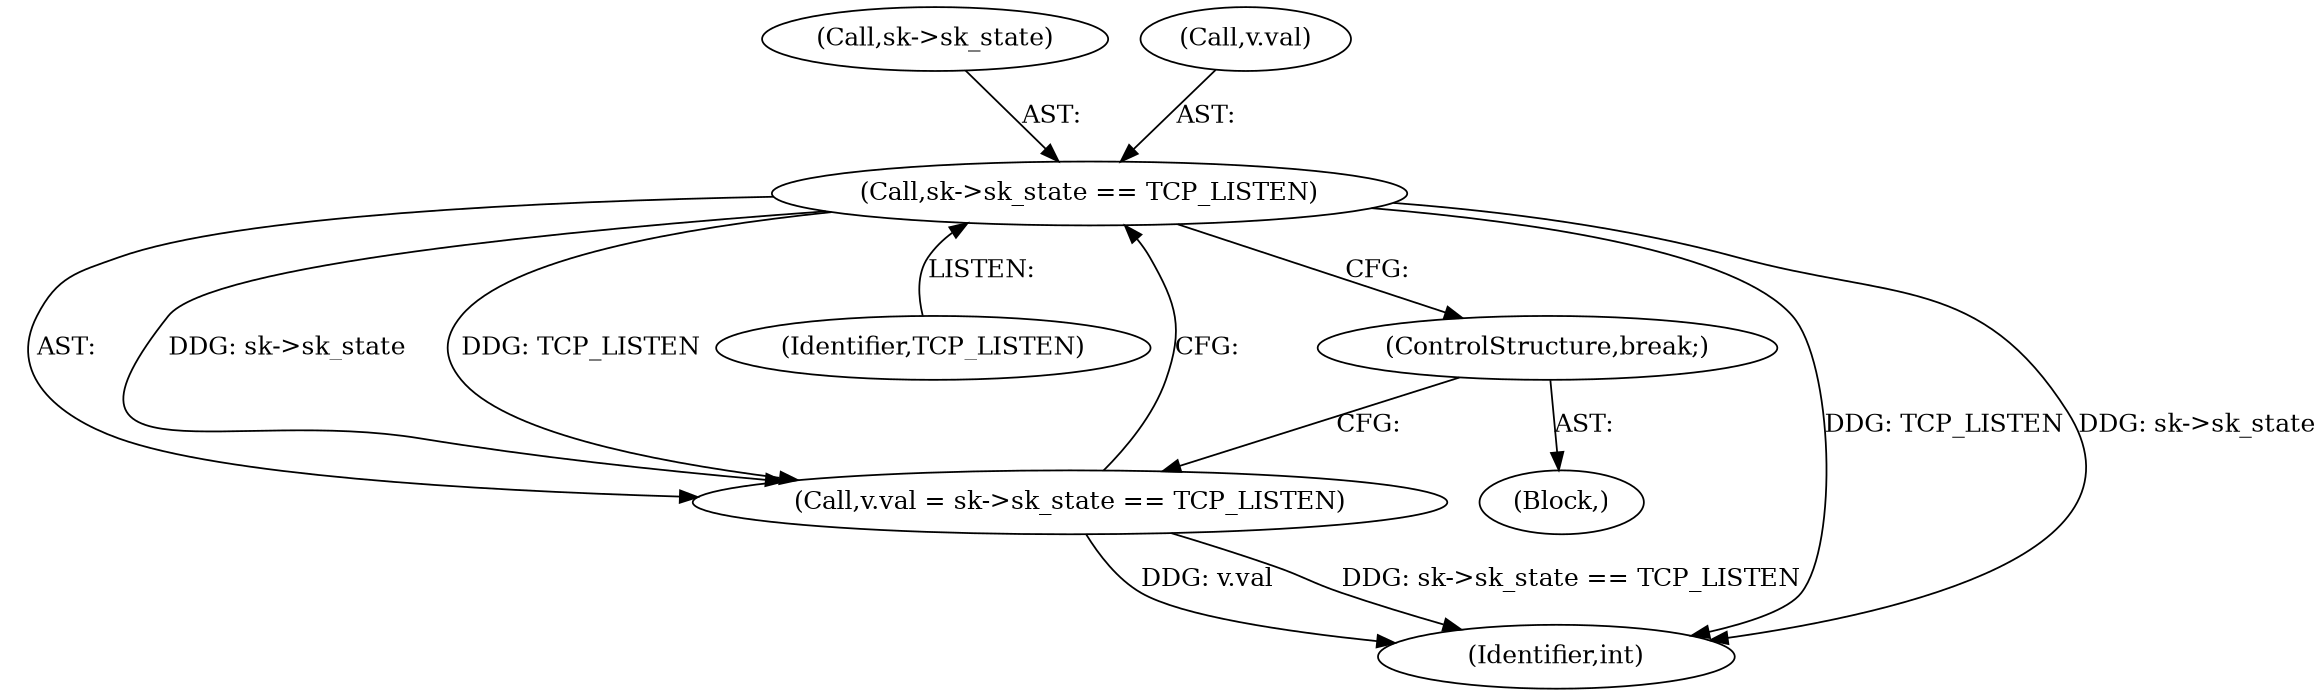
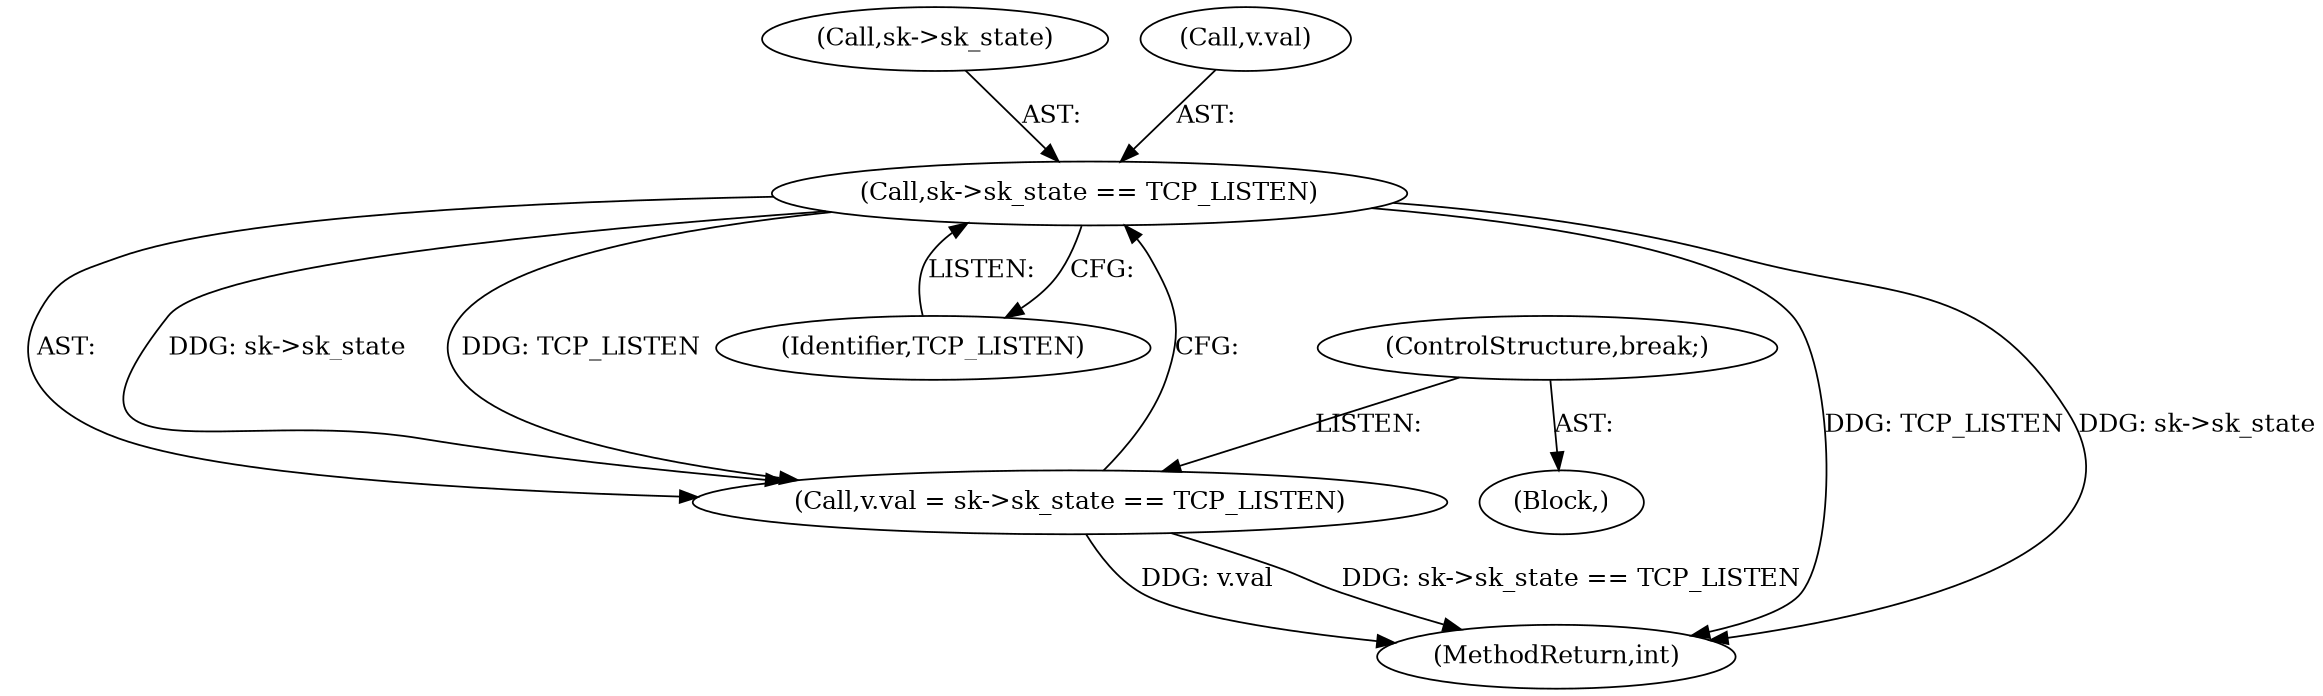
edge "(Call,sk->sk_state == TCP_LISTEN)" -> "(ControlStructure,break;)": now "(Call,sk->sk_state == TCP_LISTEN)" -> "(Identifier,TCP_LISTEN)"
edge "(ControlStructure,break;)" -> "(Call,v.val = sk->sk_state == TCP_LISTEN)": label "CFG: " -> "LISTEN: "
node "(Identifier,int)": label "(Identifier,int)" -> "(MethodReturn,int)"
